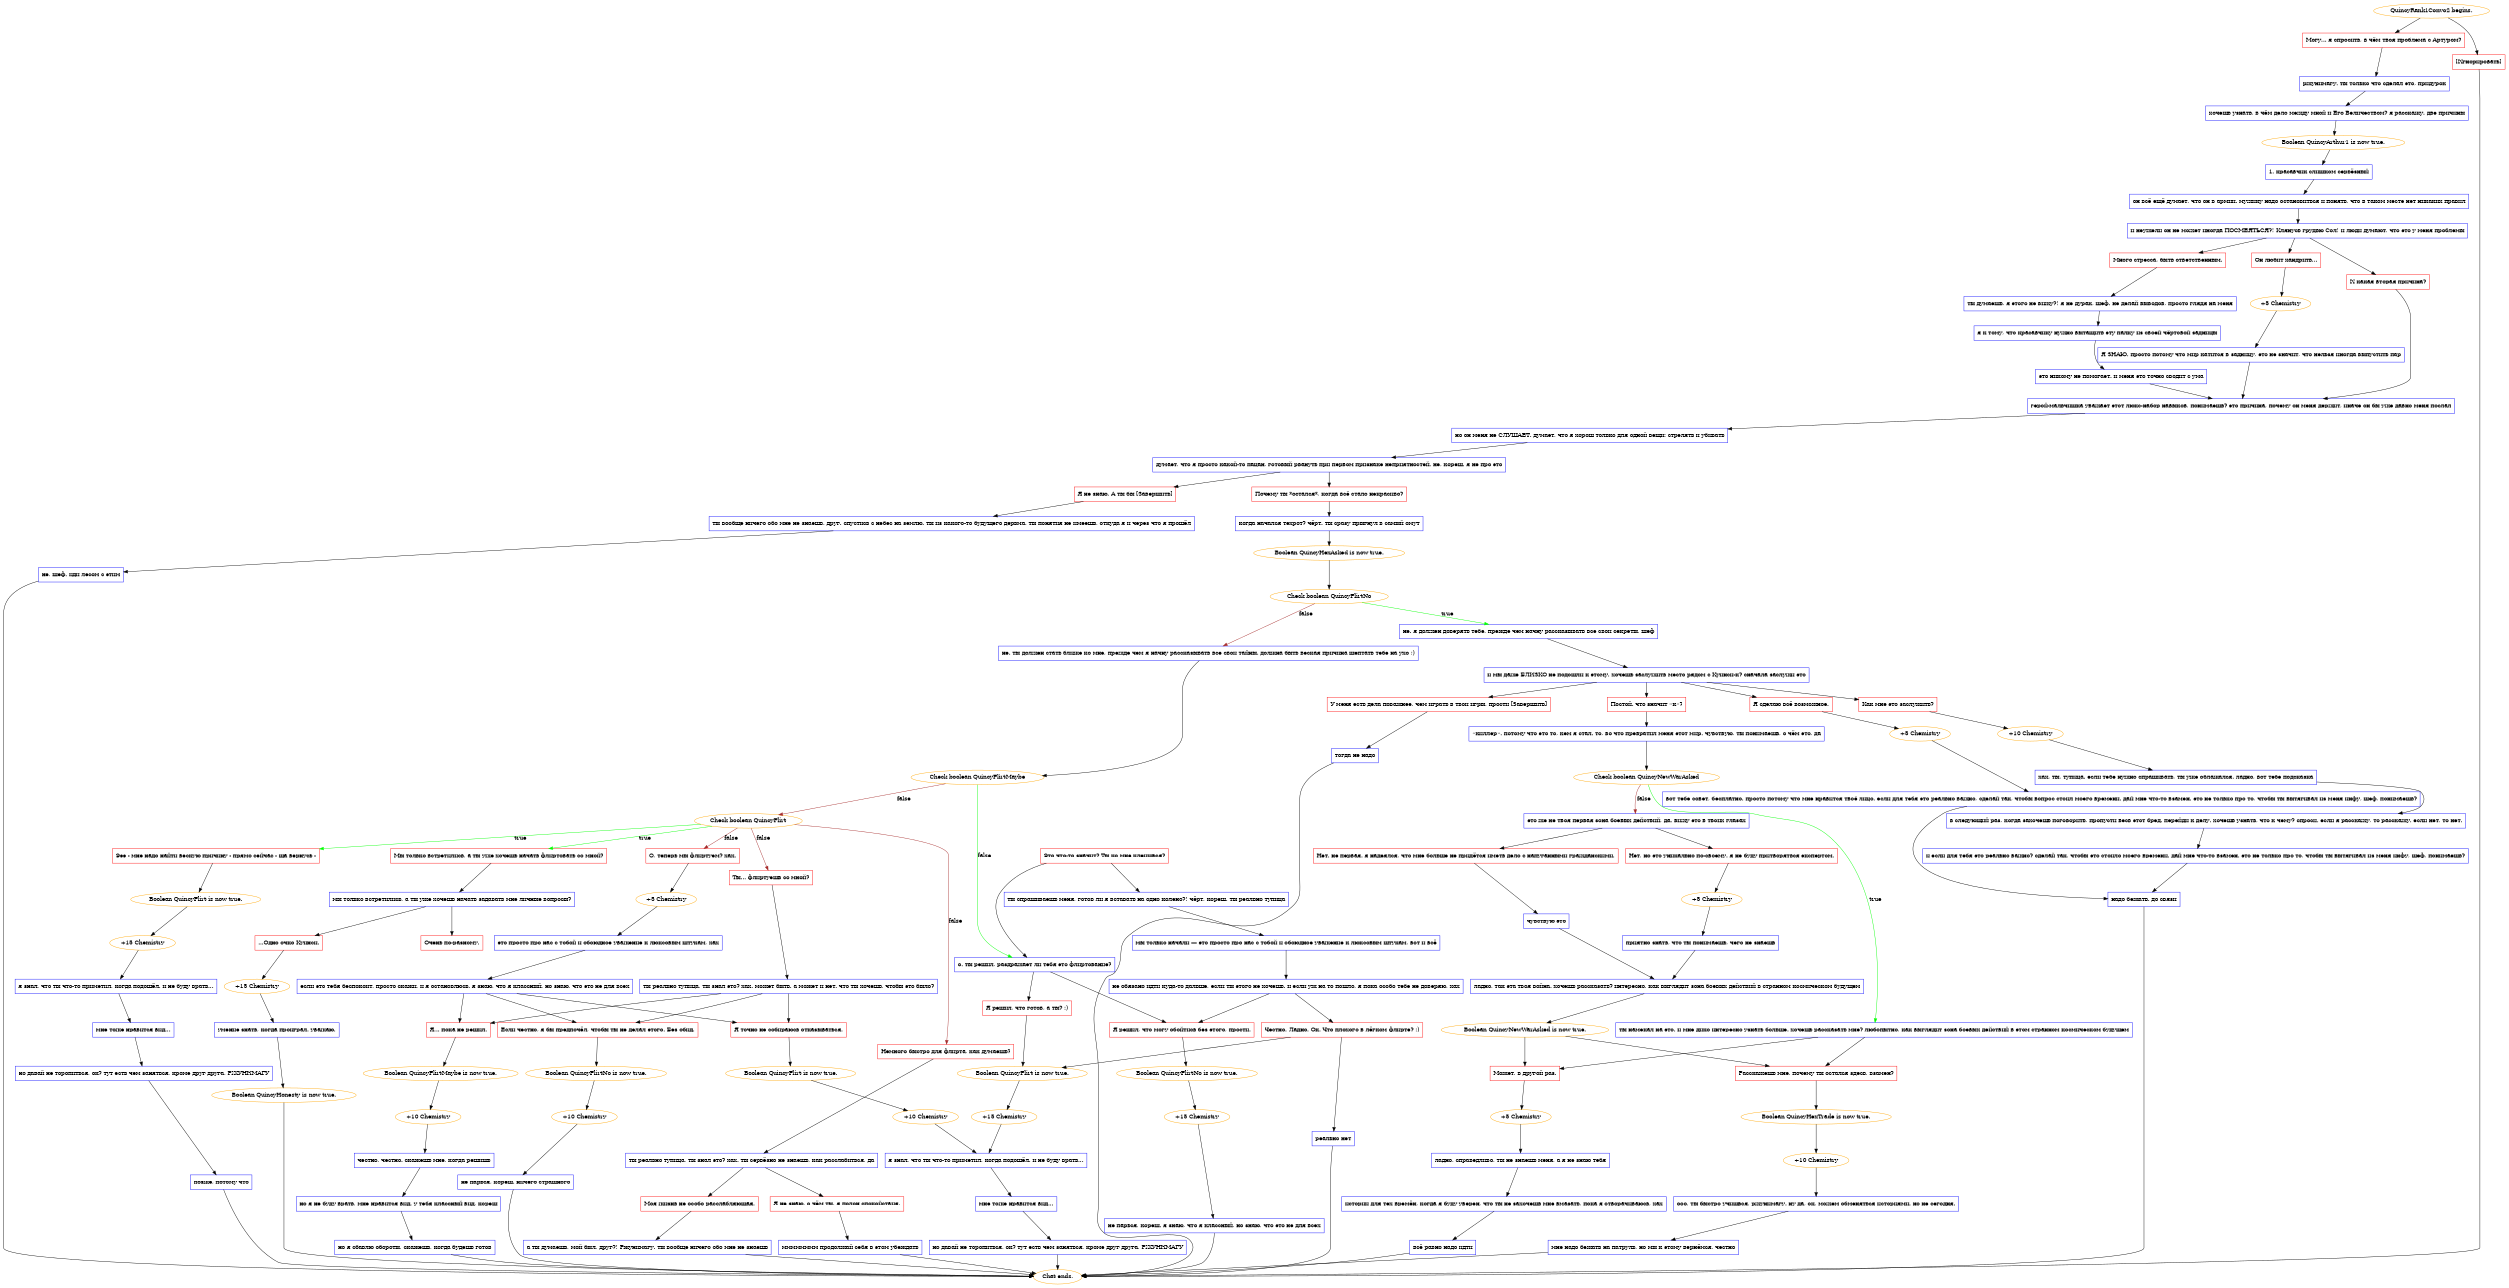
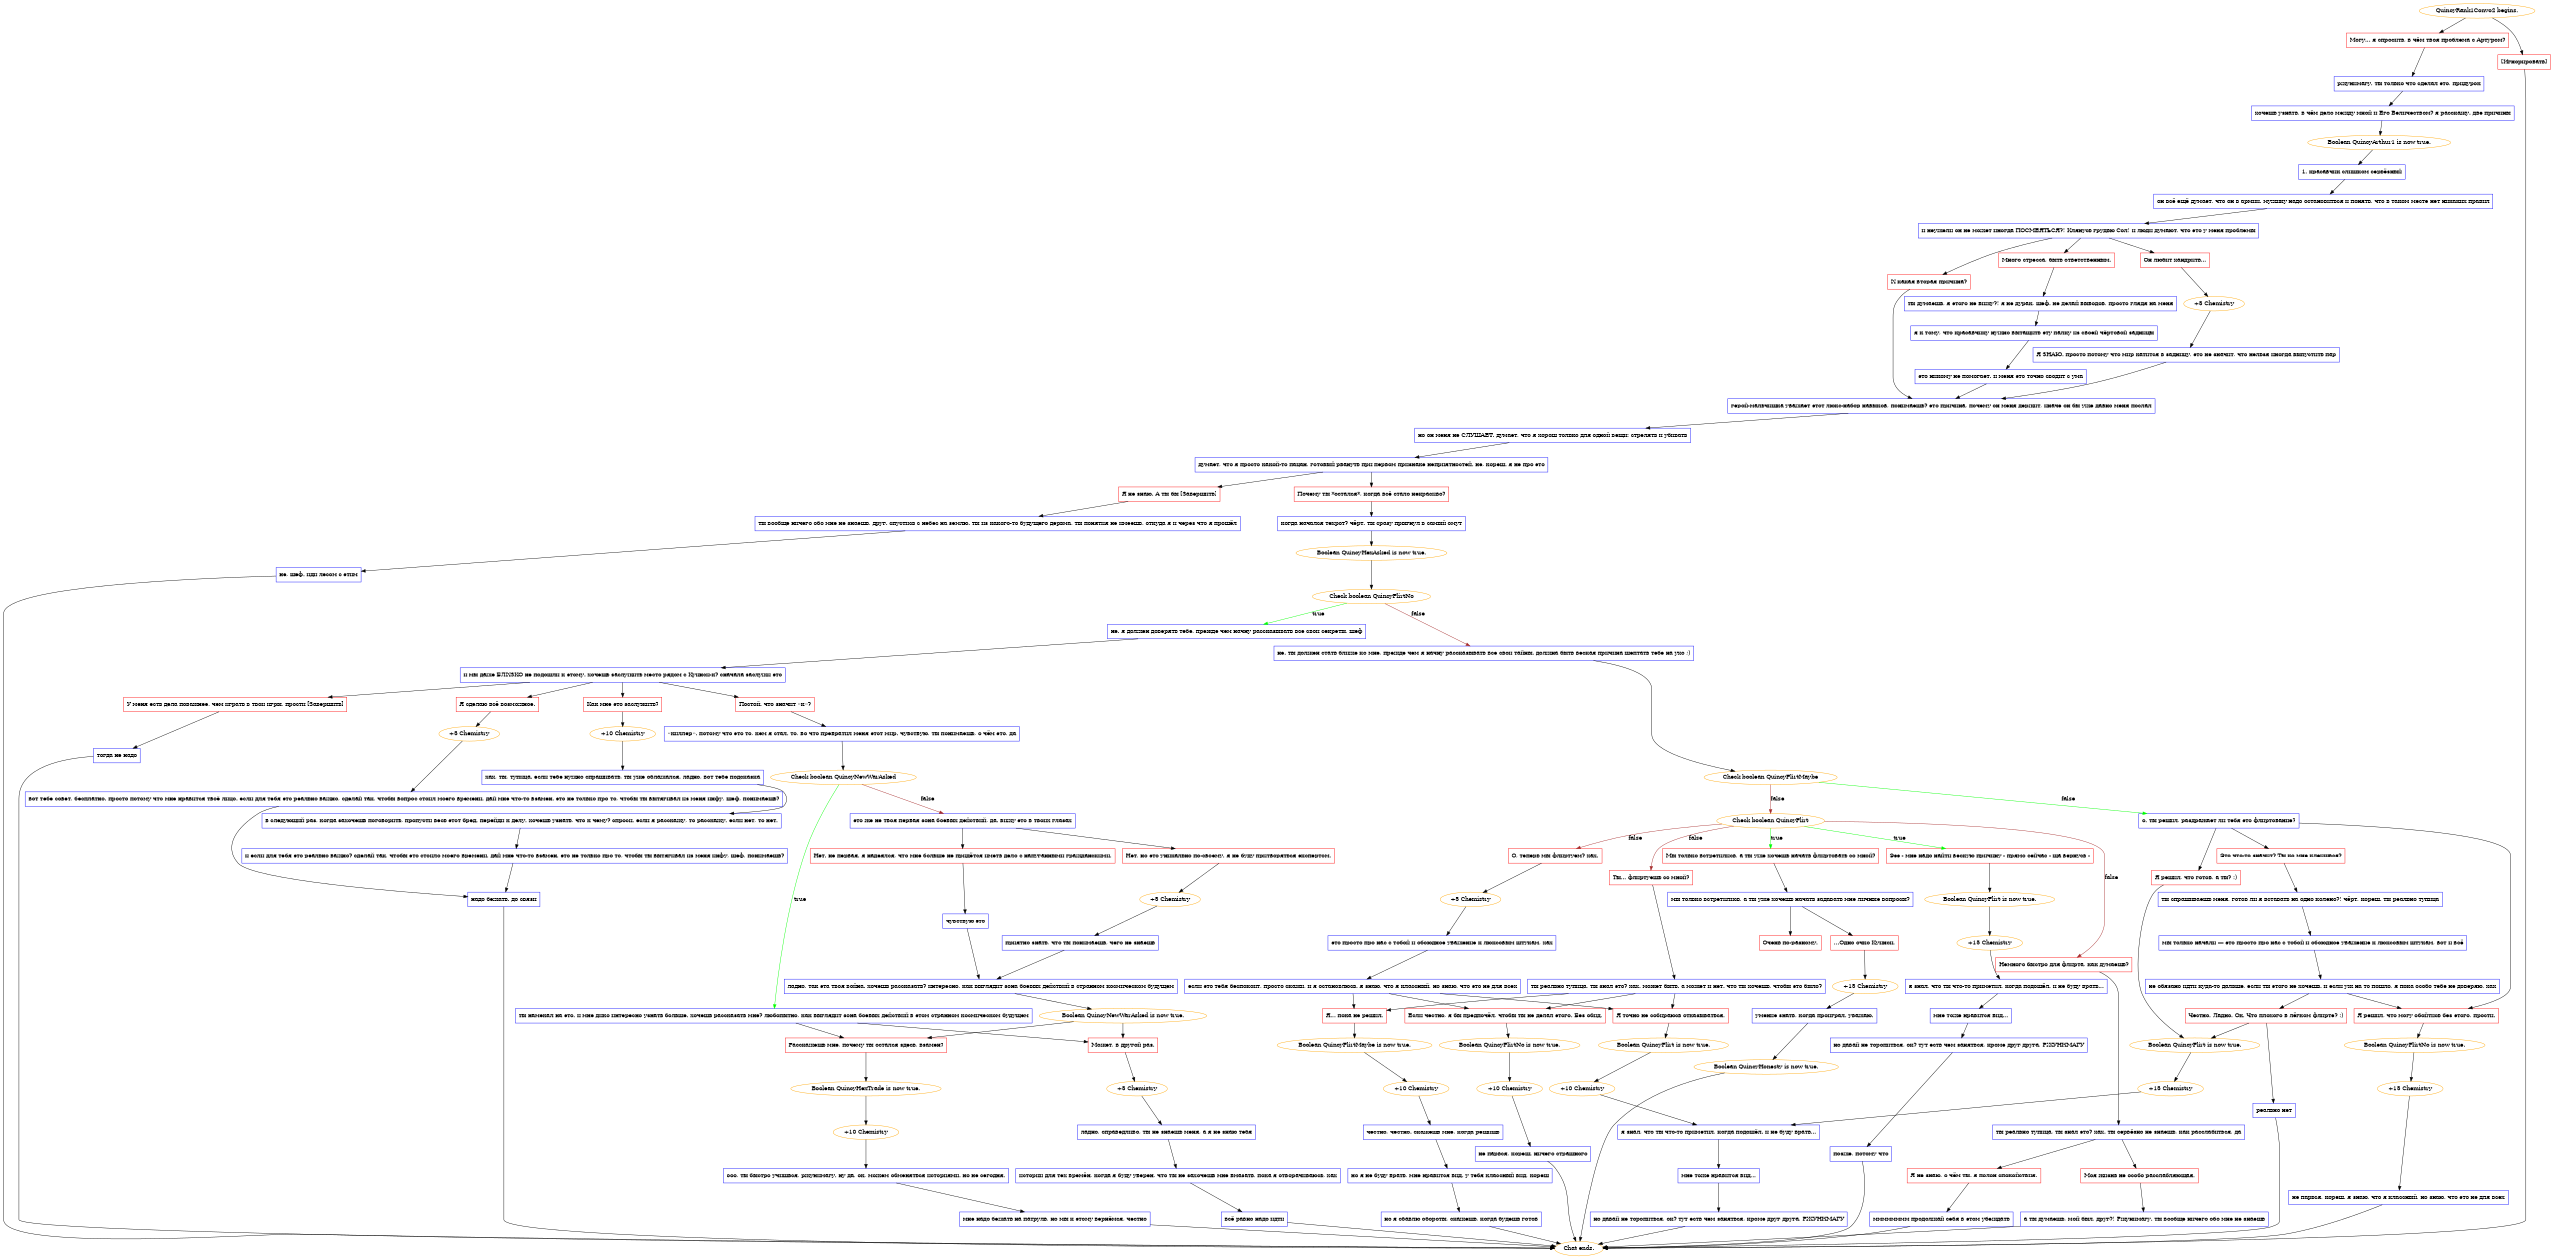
edge "Это что-то значит? Ты ко мне клеишься?" -> "о. ты решил, раздражает ли тебя это флиртование?": reversed
